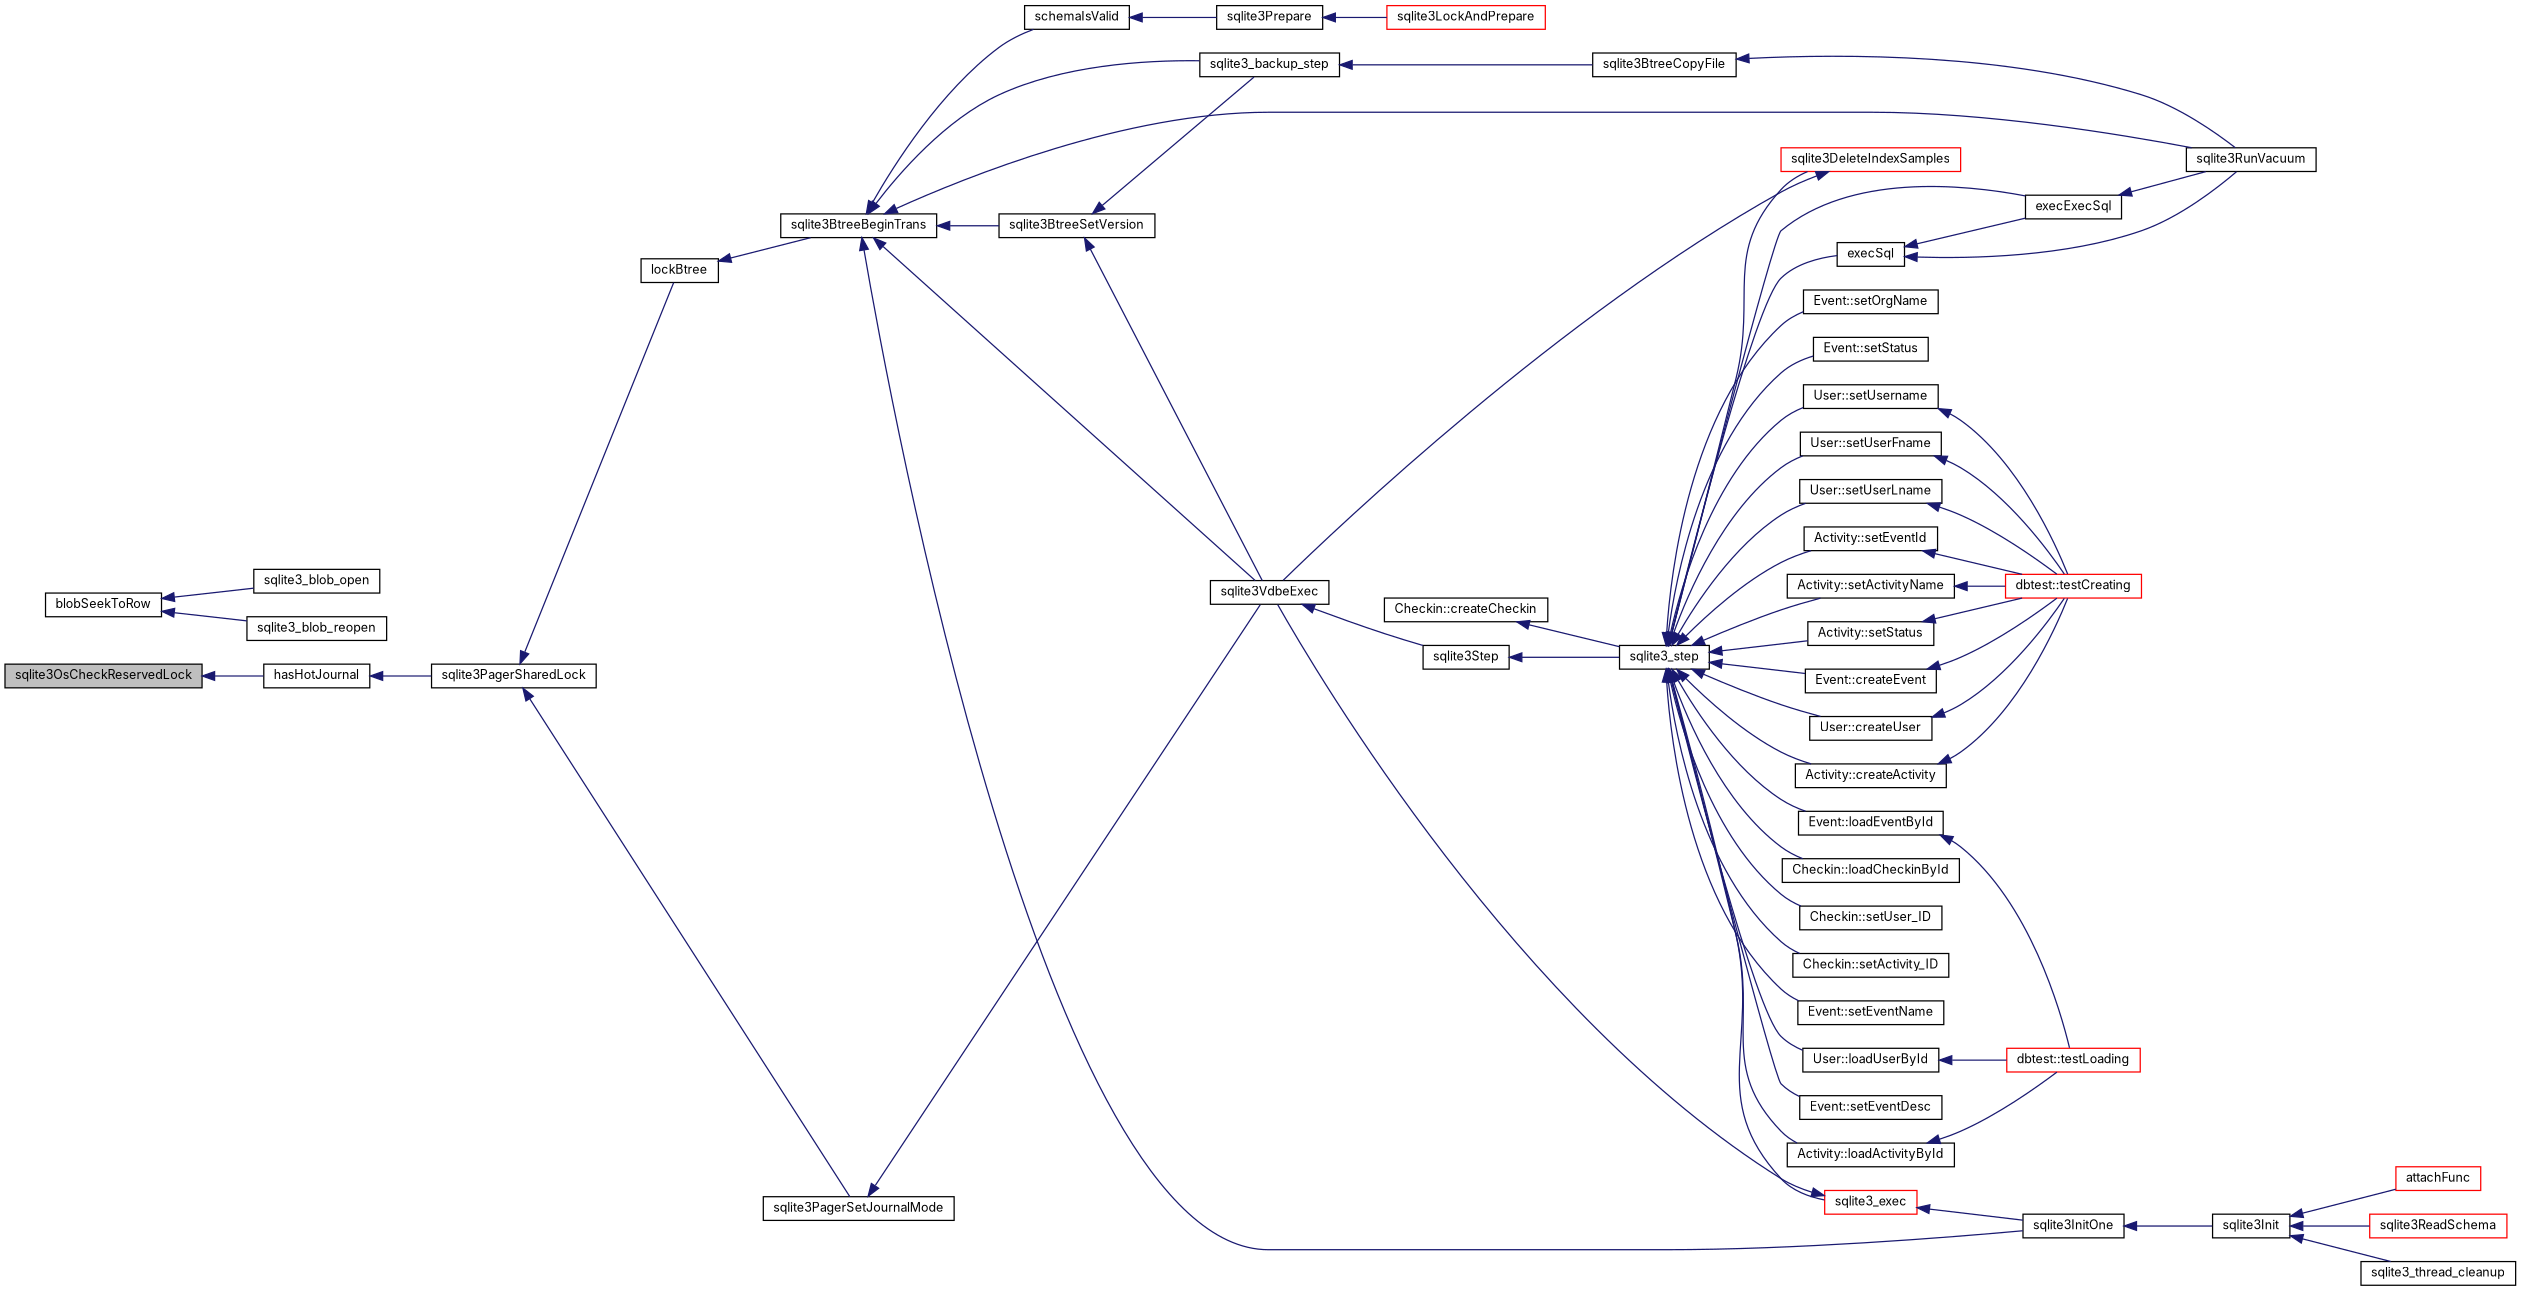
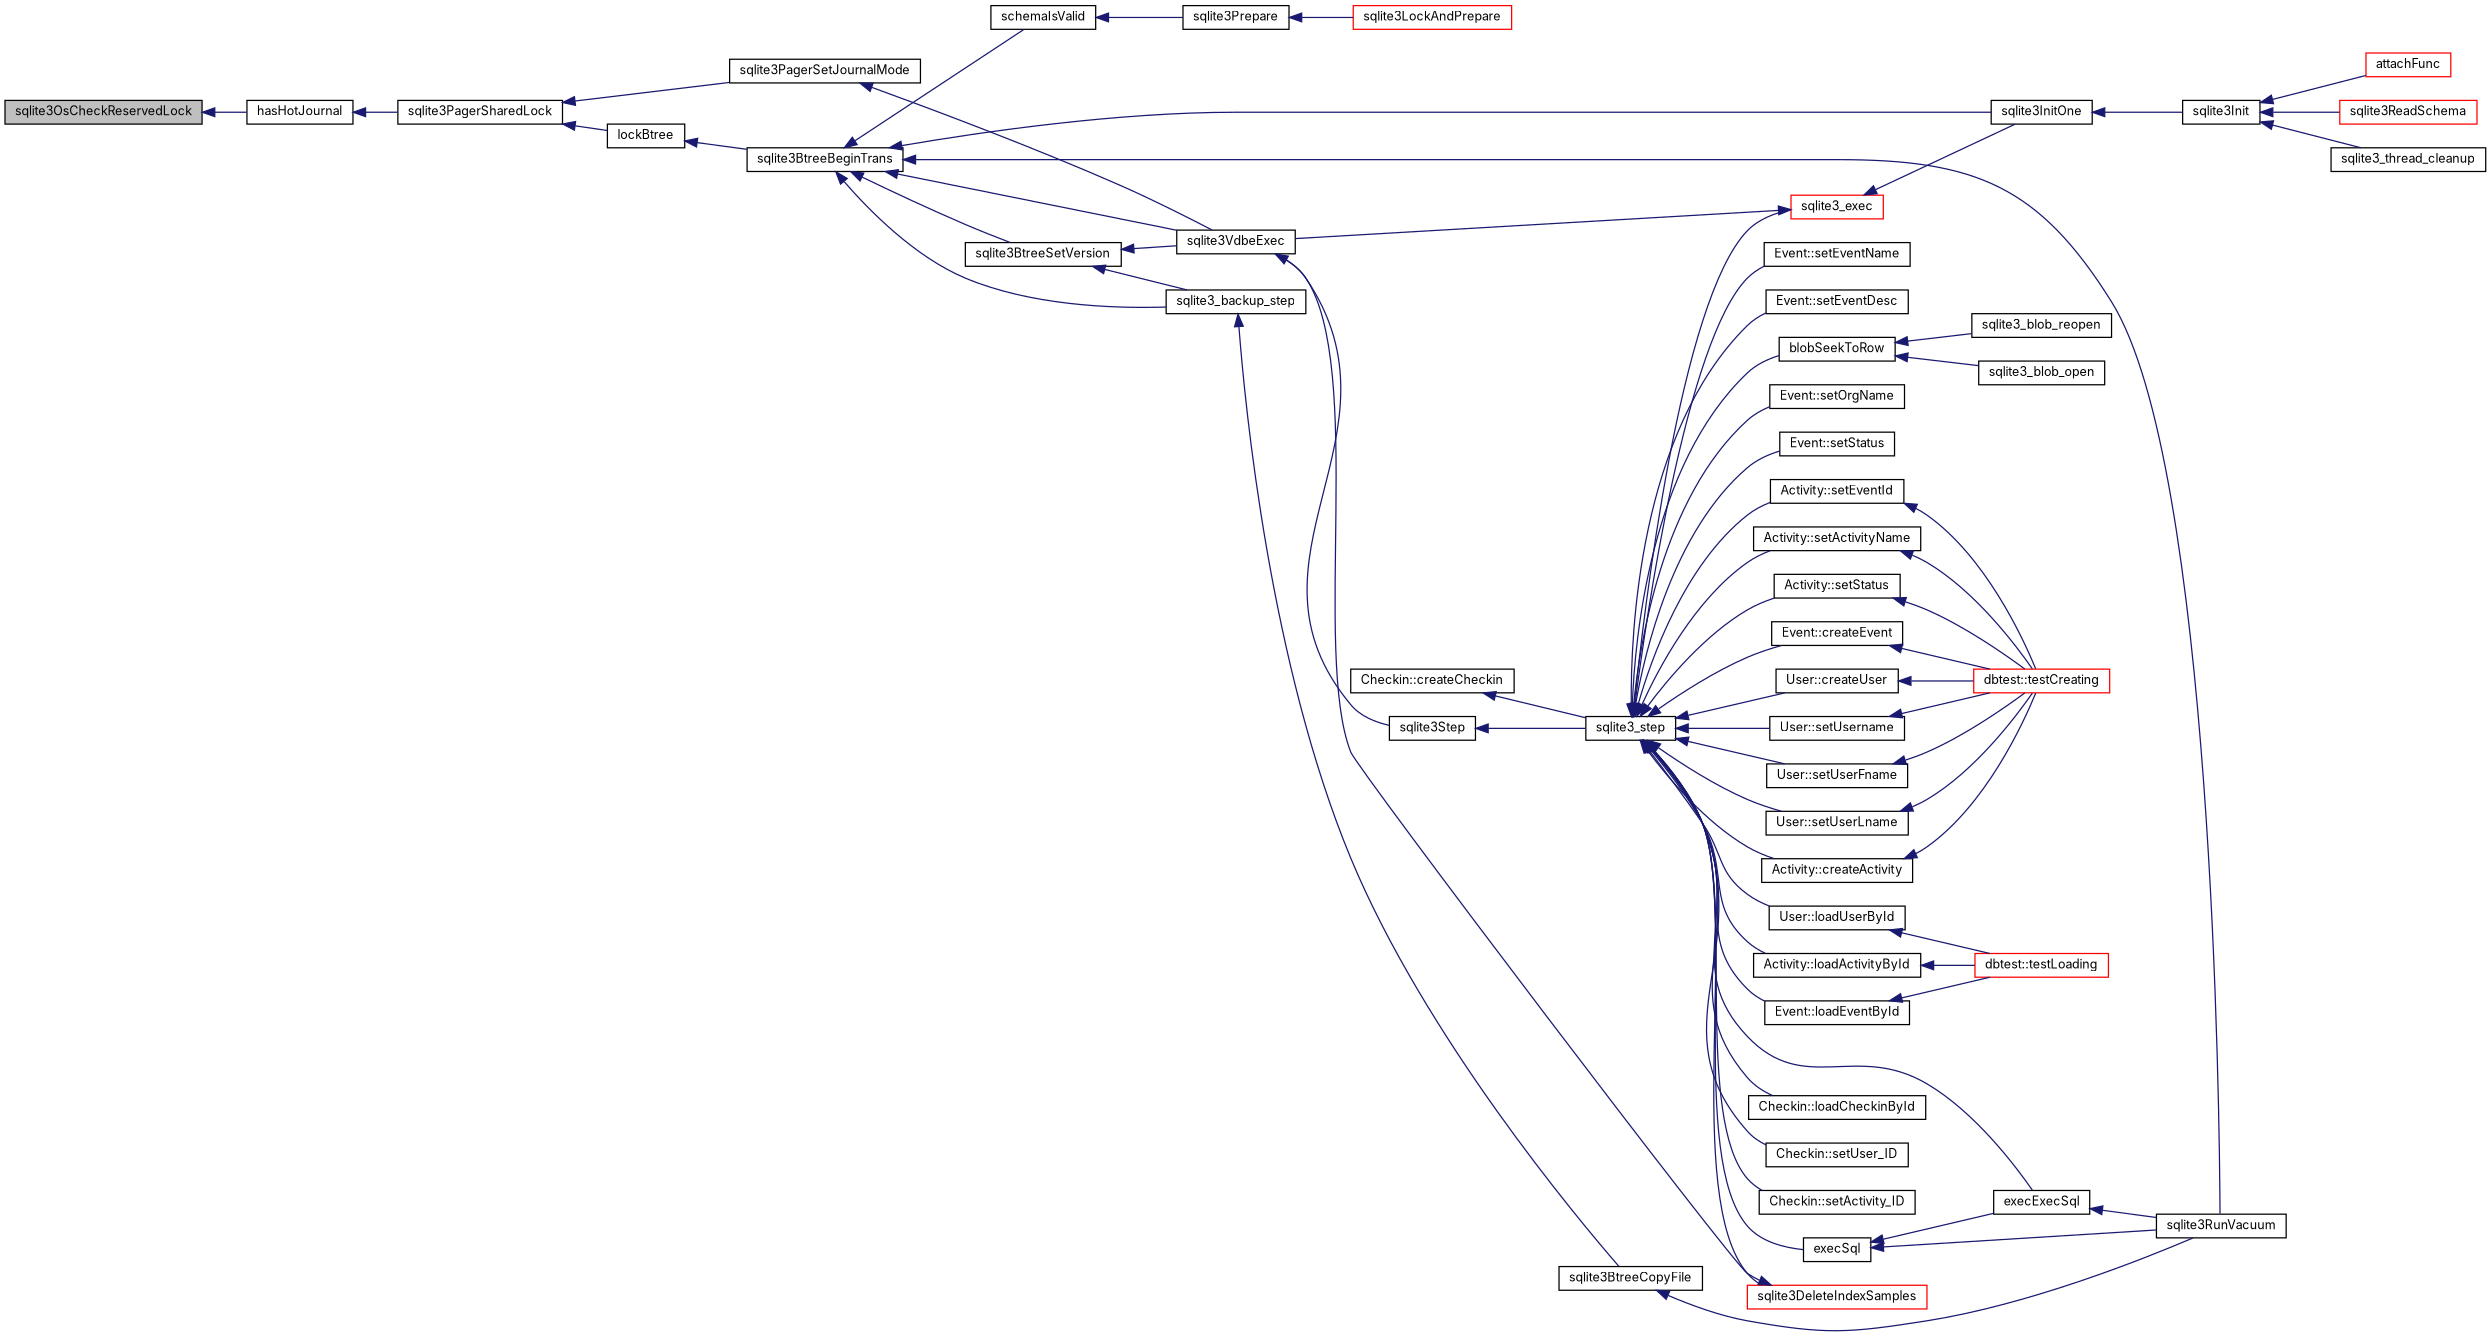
edge "blobSeekToRow" -> "sqlite3_step": added
